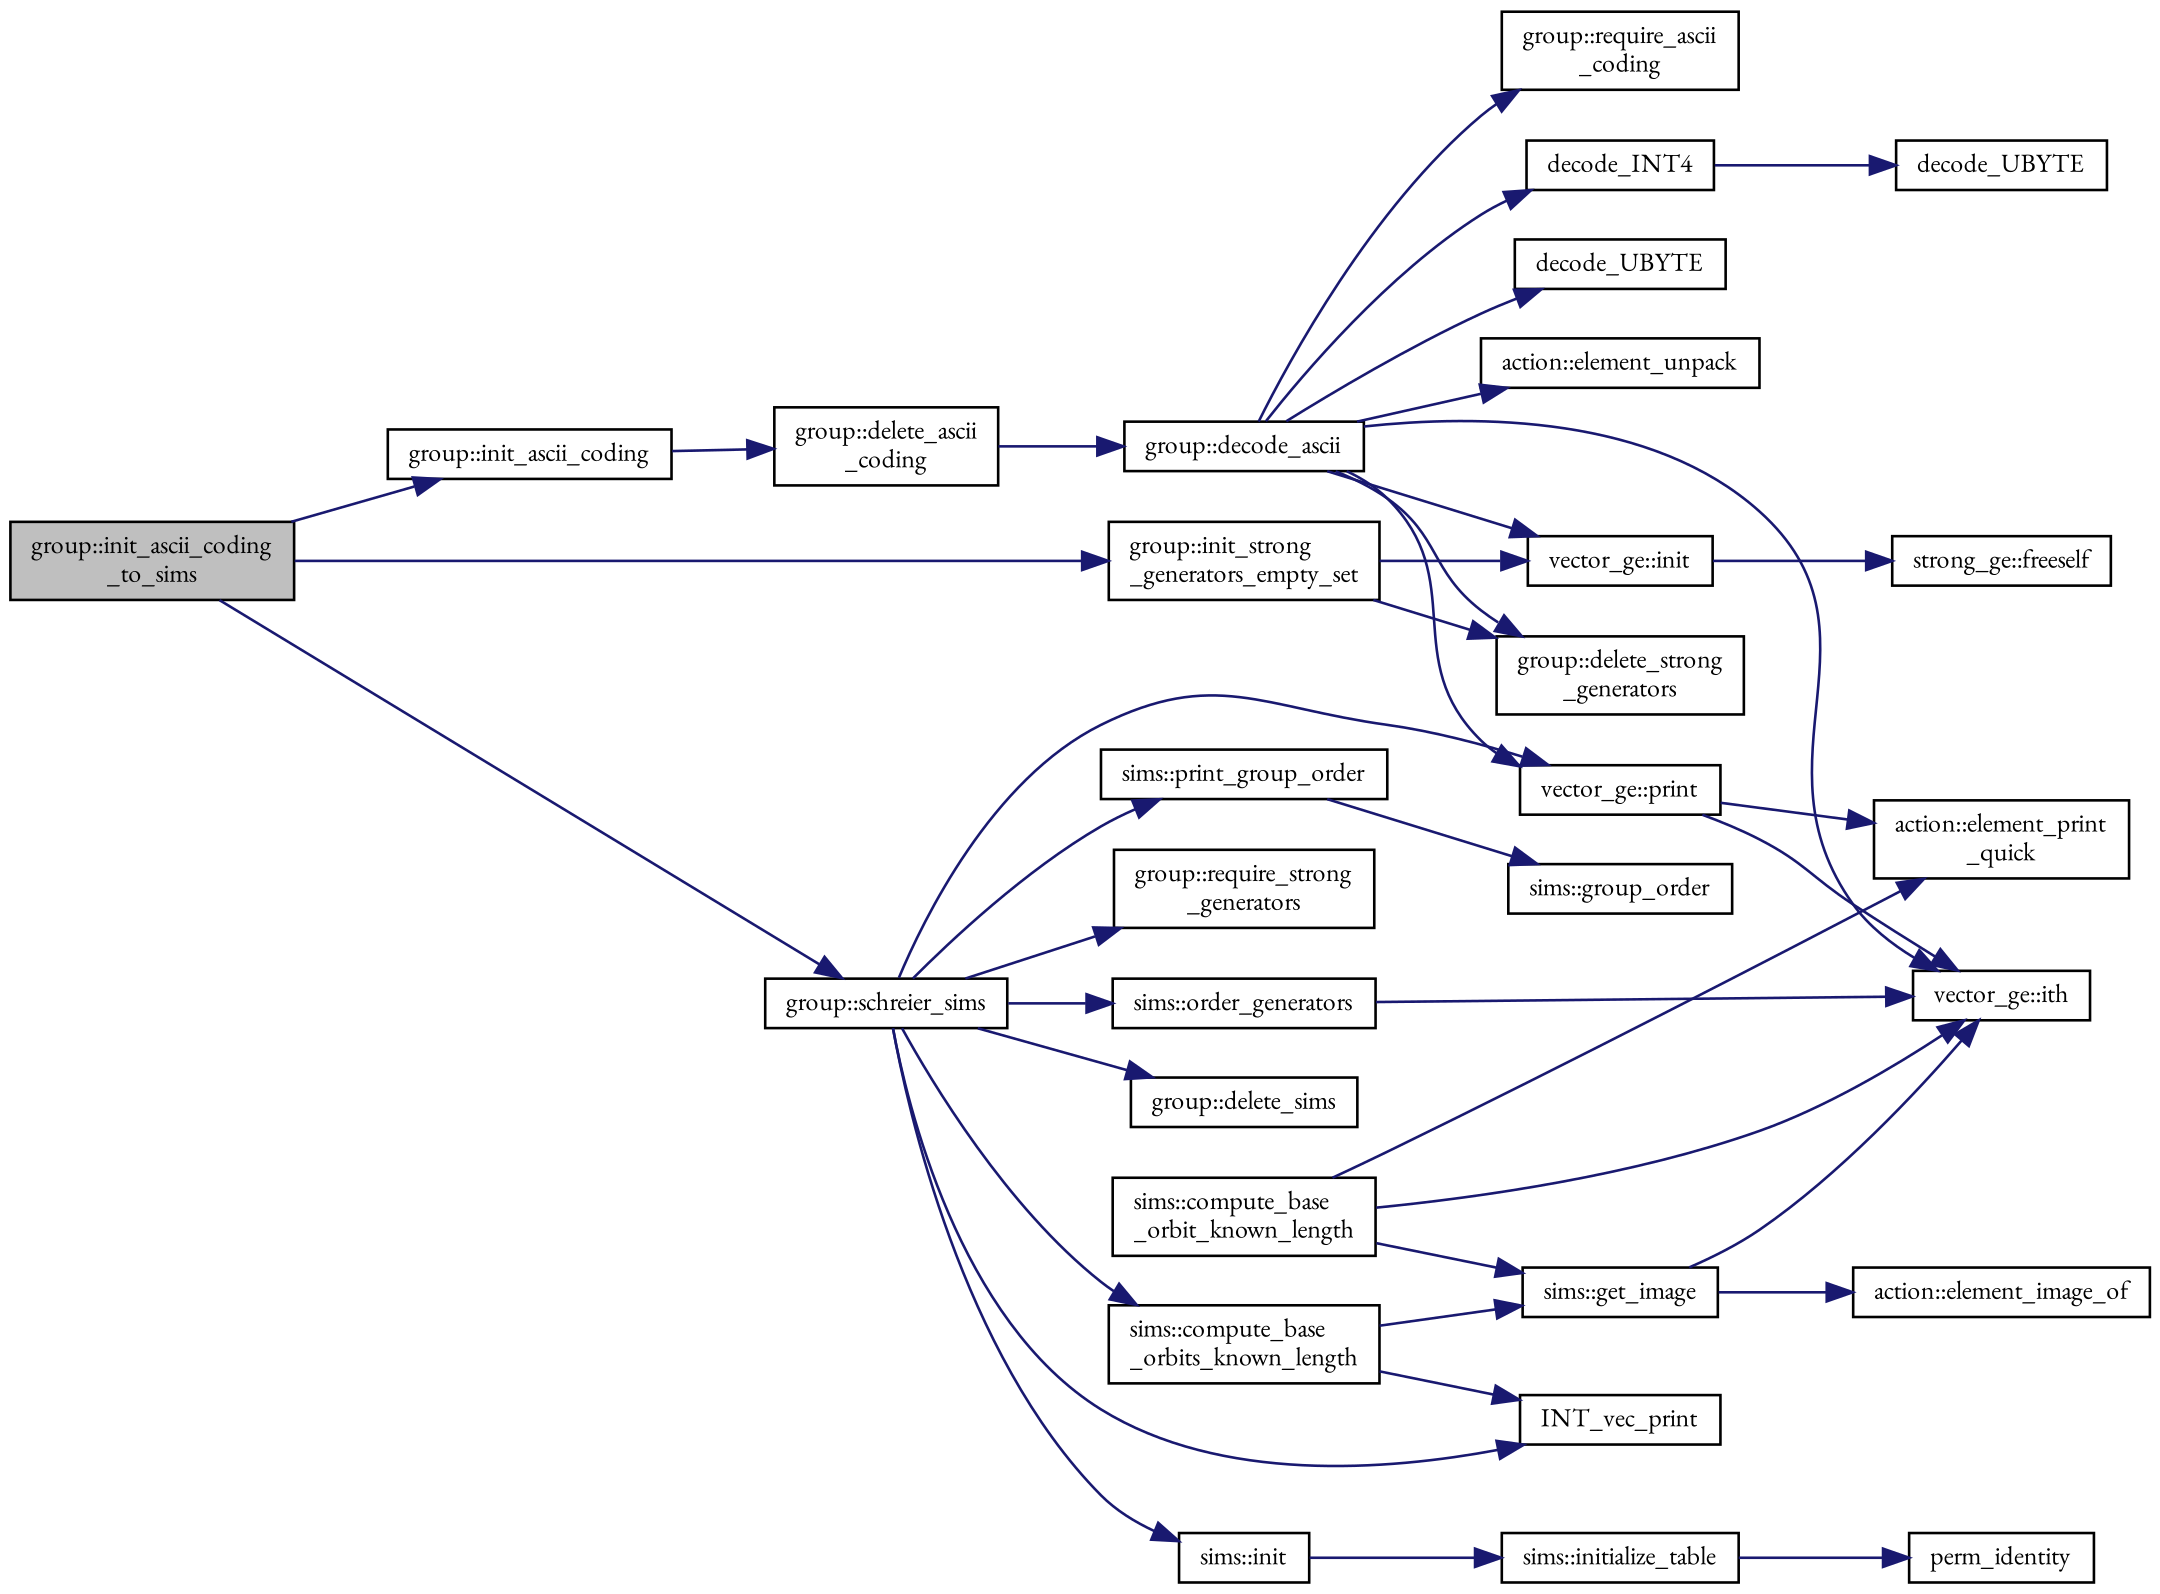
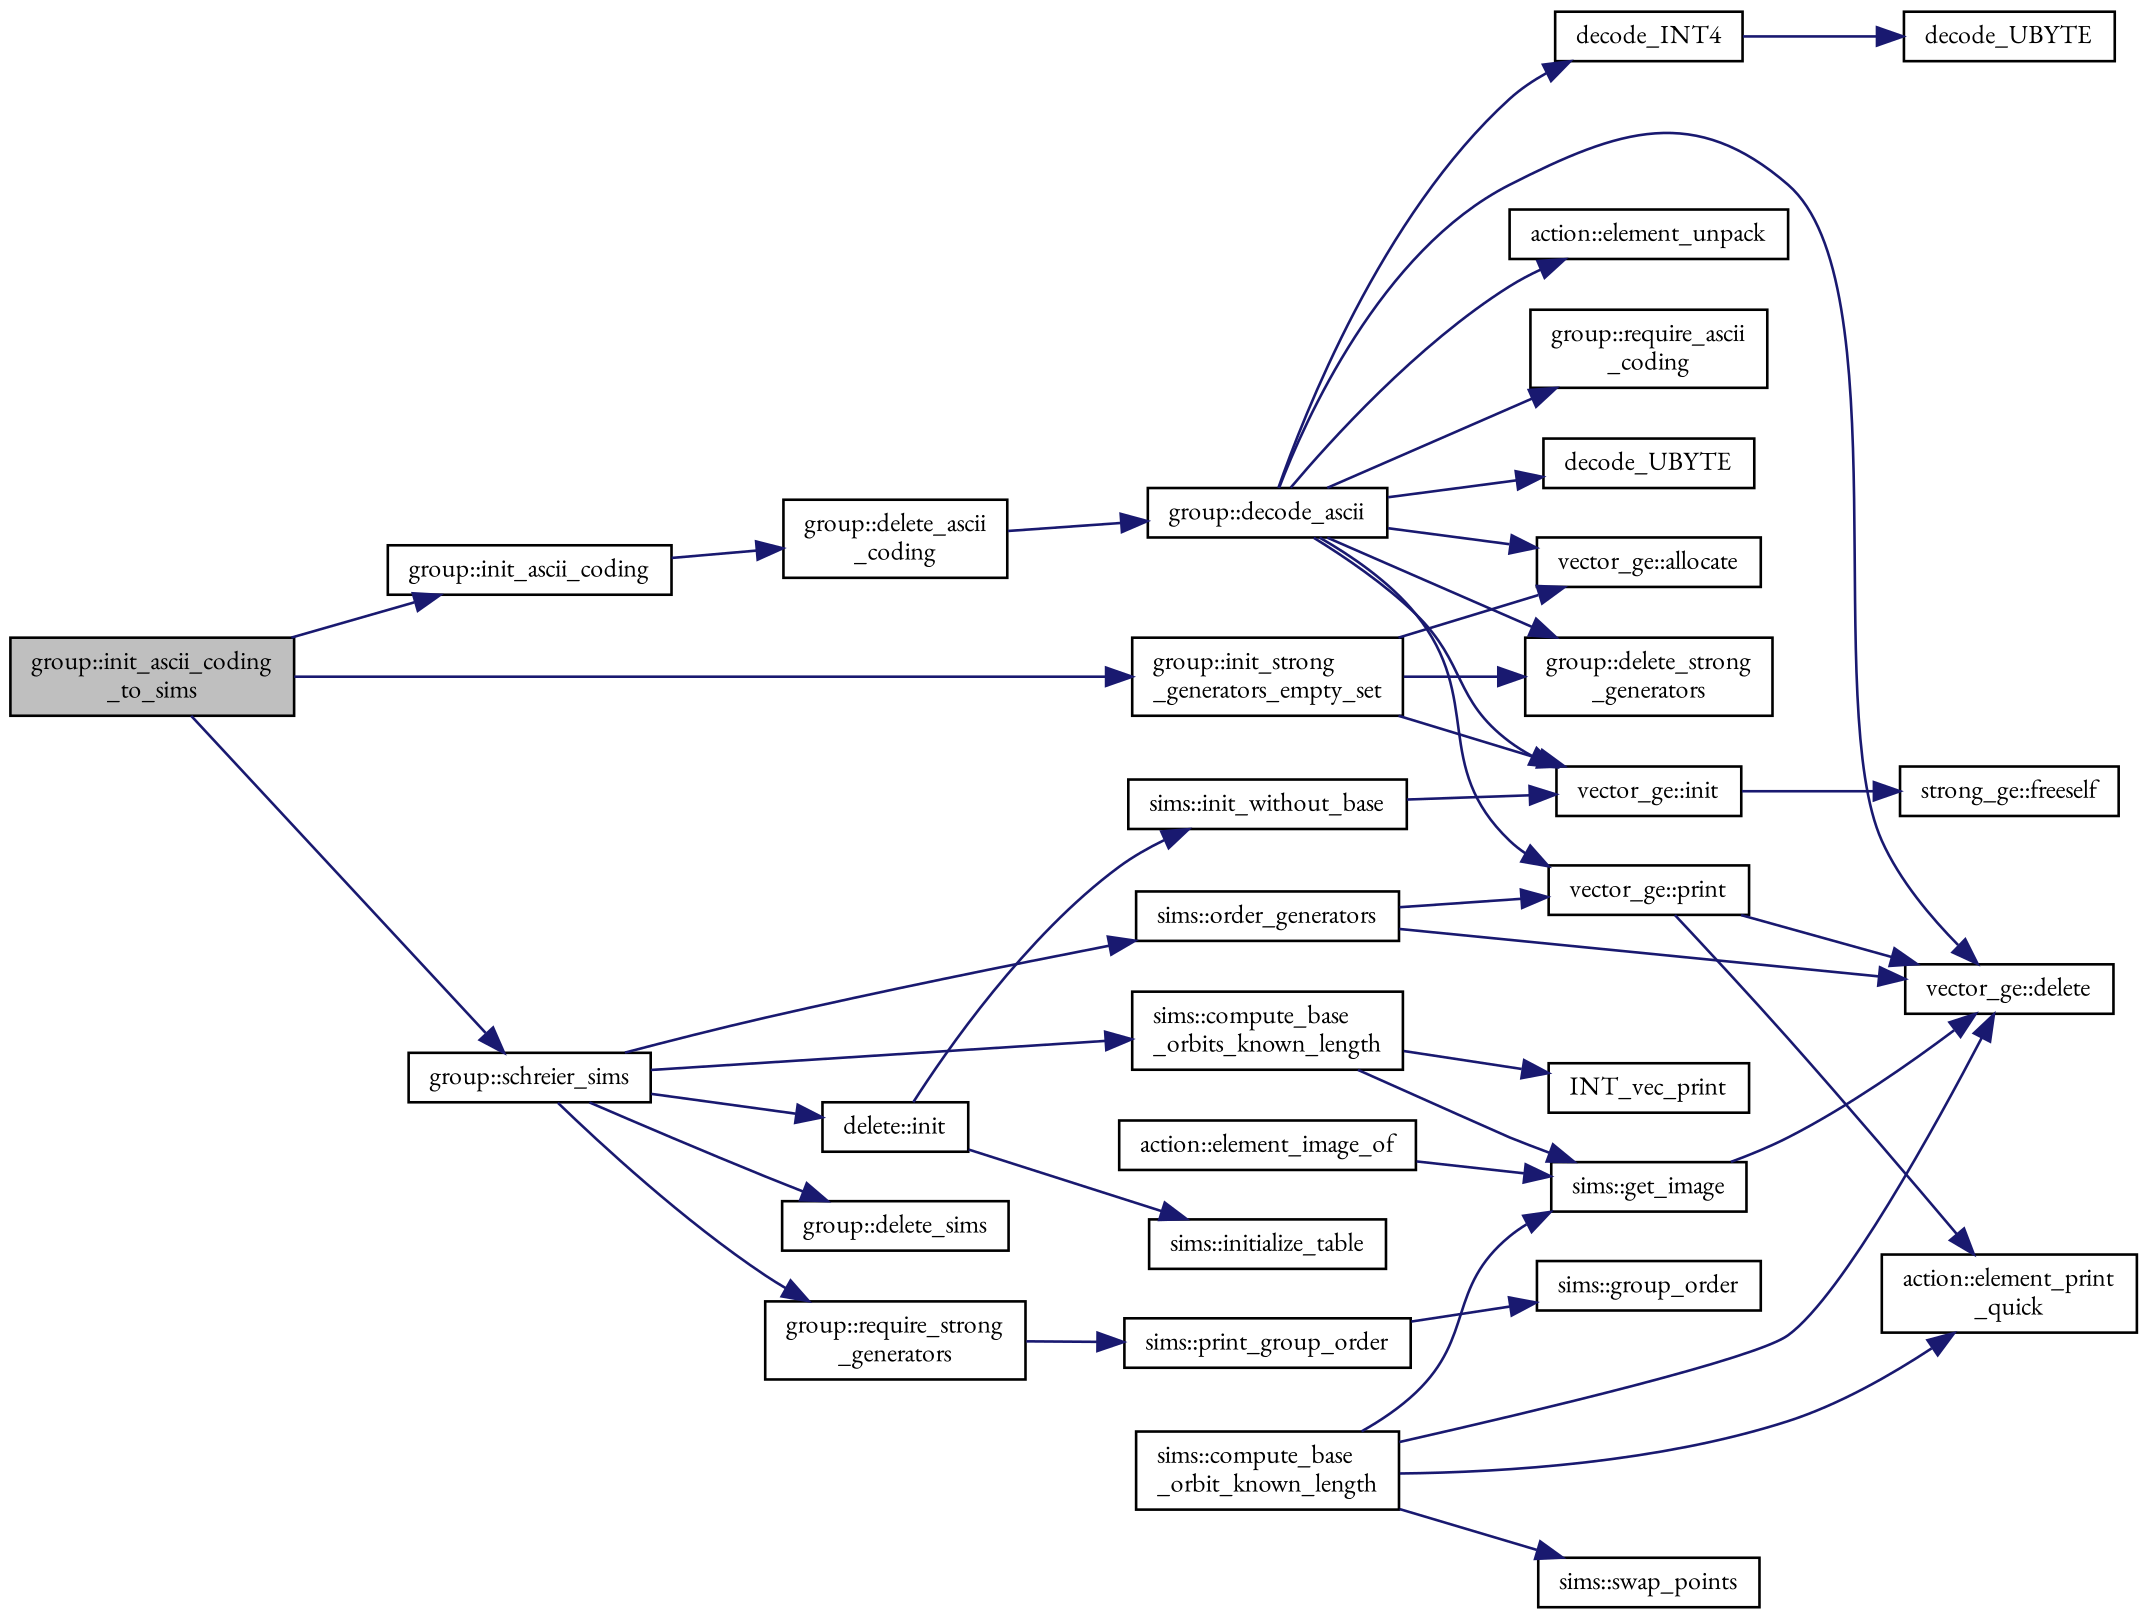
node "vector_ge::allocate": added
edge "group::schreier_sims" -> "vector_ge::print": now "sims::order_generators" -> "vector_ge::print"
node "sims::init_without_base": added
edge "group::schreier_sims" -> "sims::print_group_order": now "group::require_strong _generators" -> "sims::print_group_order"
node "vector_ge::ith": label "vector_ge::ith" -> "vector_ge::delete"
edge "sims::get_image" -> "action::element_image_of": reversed
edge "group::schreier_sims" -> "INT_vec_print": removed
node "sims::init": label "sims::init" -> "delete::init"
node "perm_identity": removed
node "sims::swap_points": added
